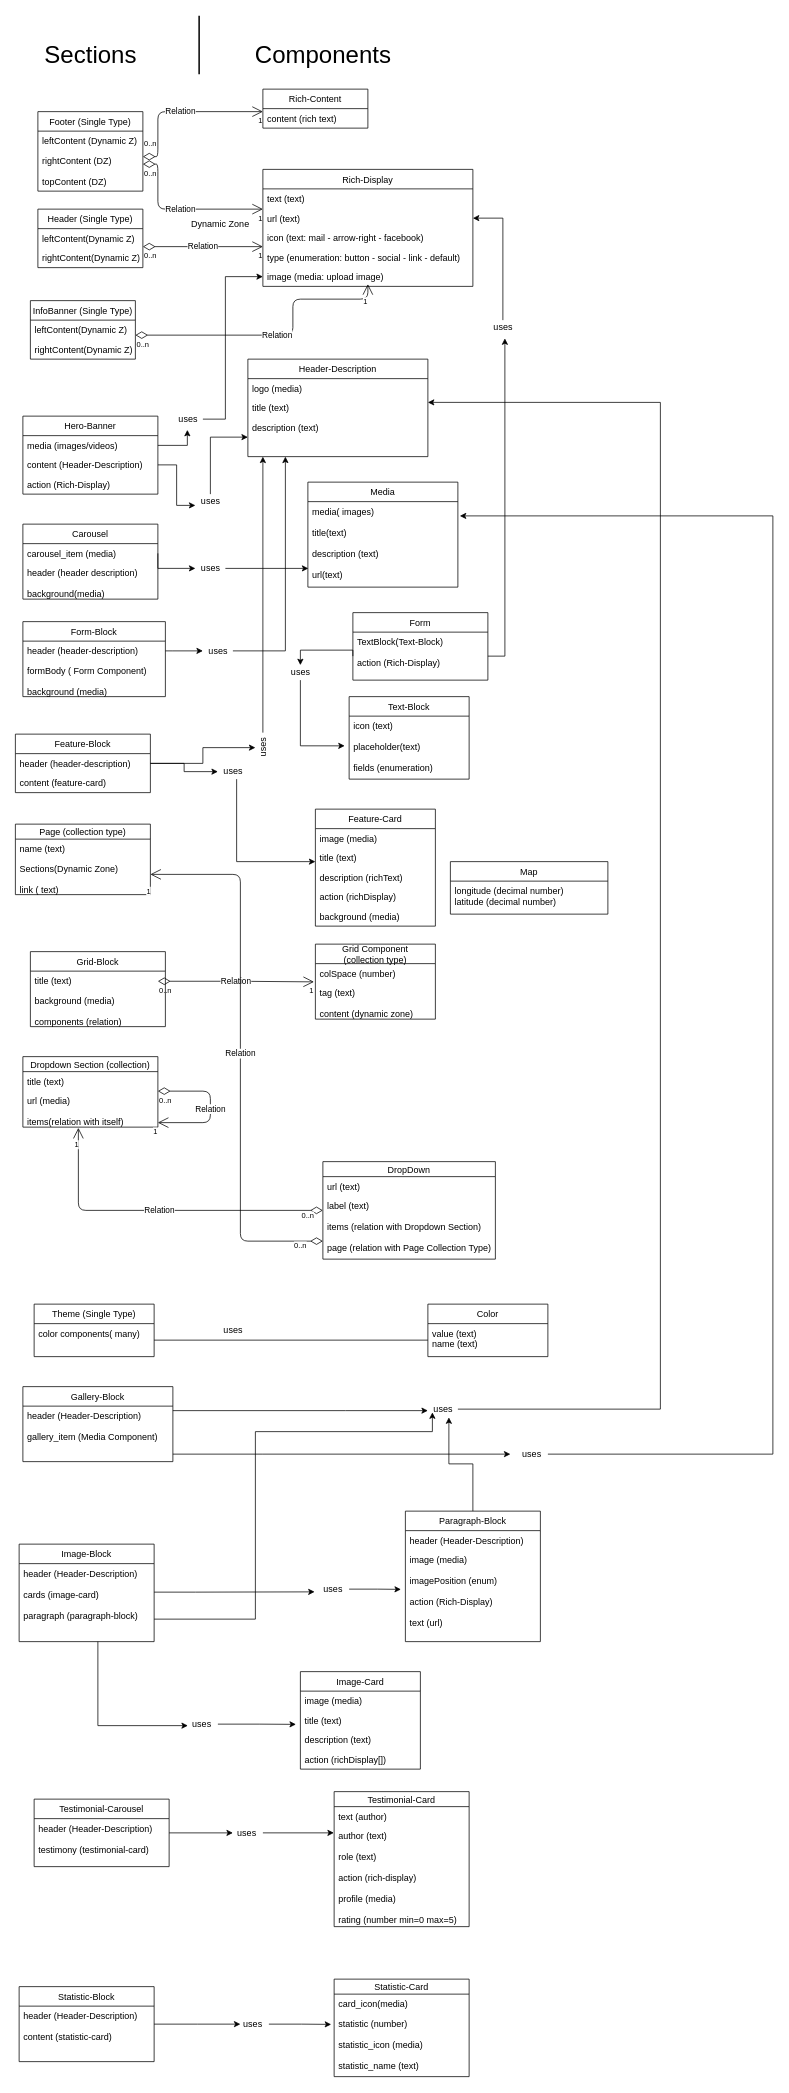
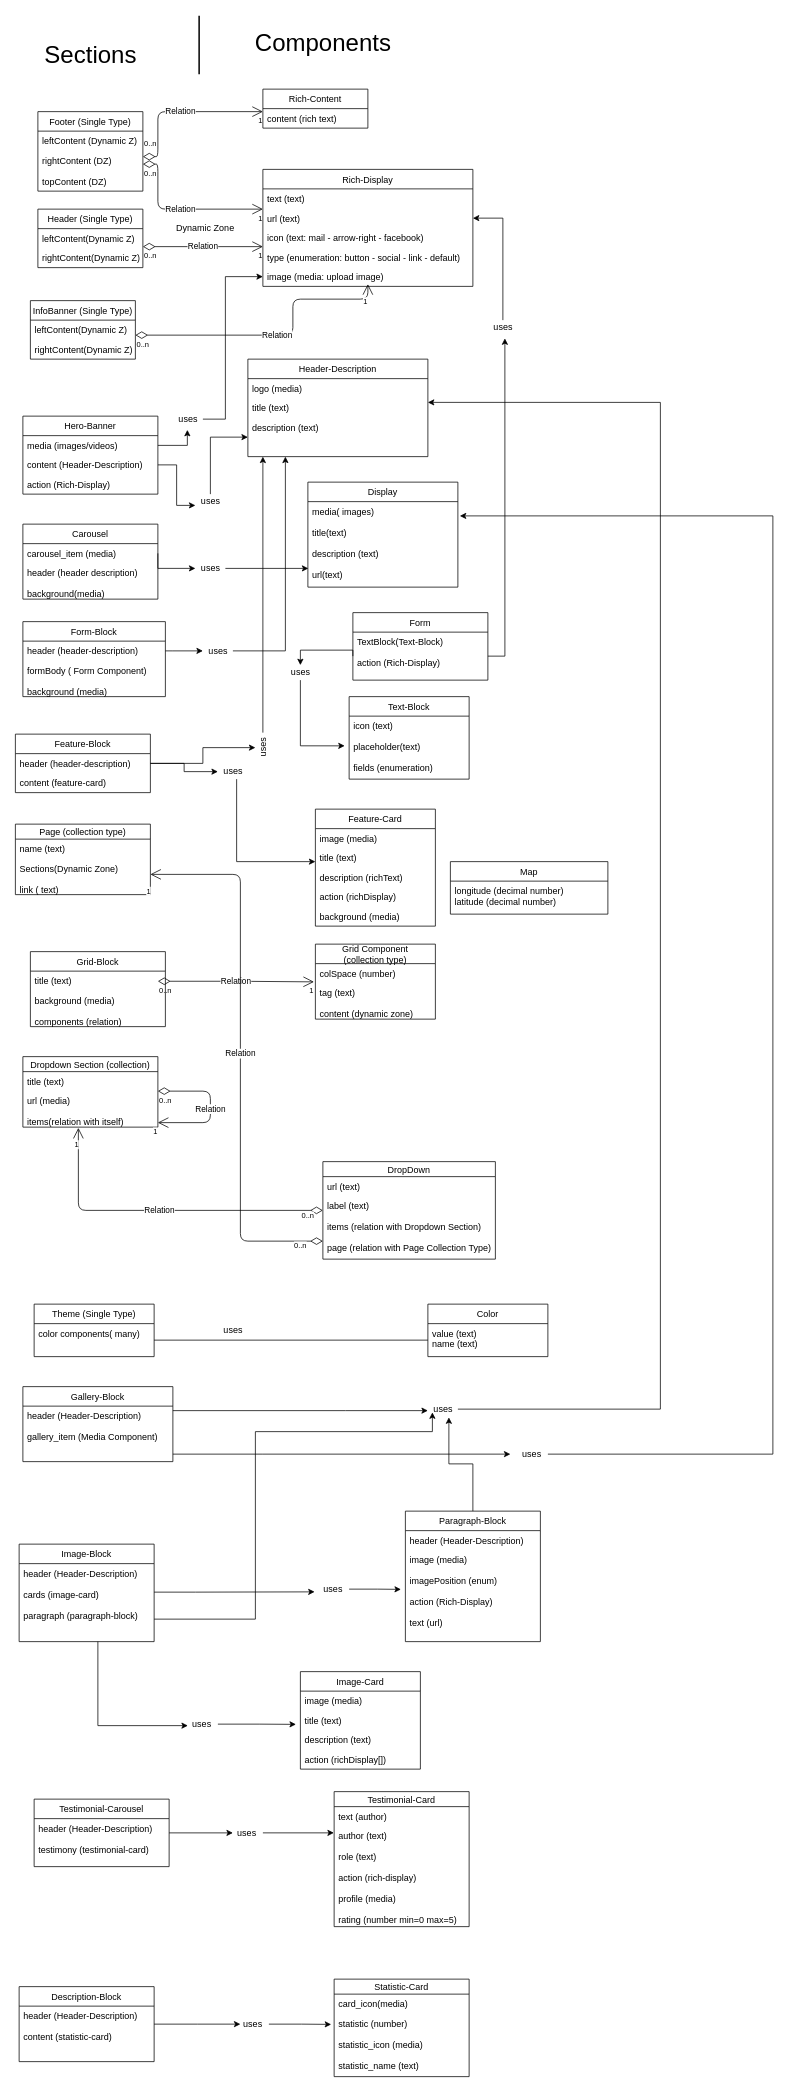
node "Components": moved (323, 54) -> (323, 43)
node "Dynamic Zone": moved (220, 224) -> (205, 228)
node "Media": label "Media" -> "Display"
node "Statistic-Block": label "Statistic-Block" -> "Description-Block"
